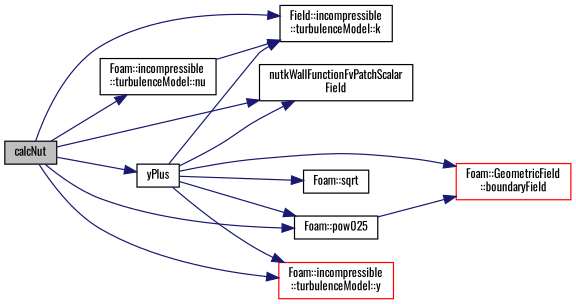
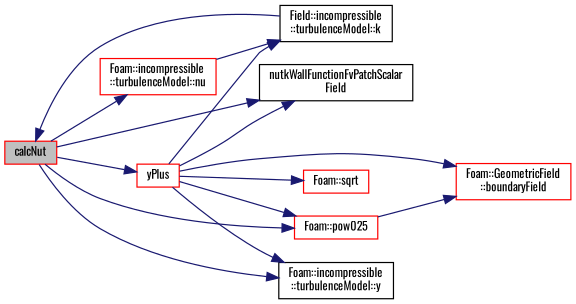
edge "calcNut" -> "Field::incompressible ::turbulenceModel::k": reversed
node "Foam::incompressible ::turbulenceModel::nu": color black -> red
node "calcNut": color black -> red
node "yPlus": color black -> red
node "Foam::sqrt": color black -> red
node "Foam::pow025": color black -> red
node "Foam::incompressible ::turbulenceModel::y": color red -> black
